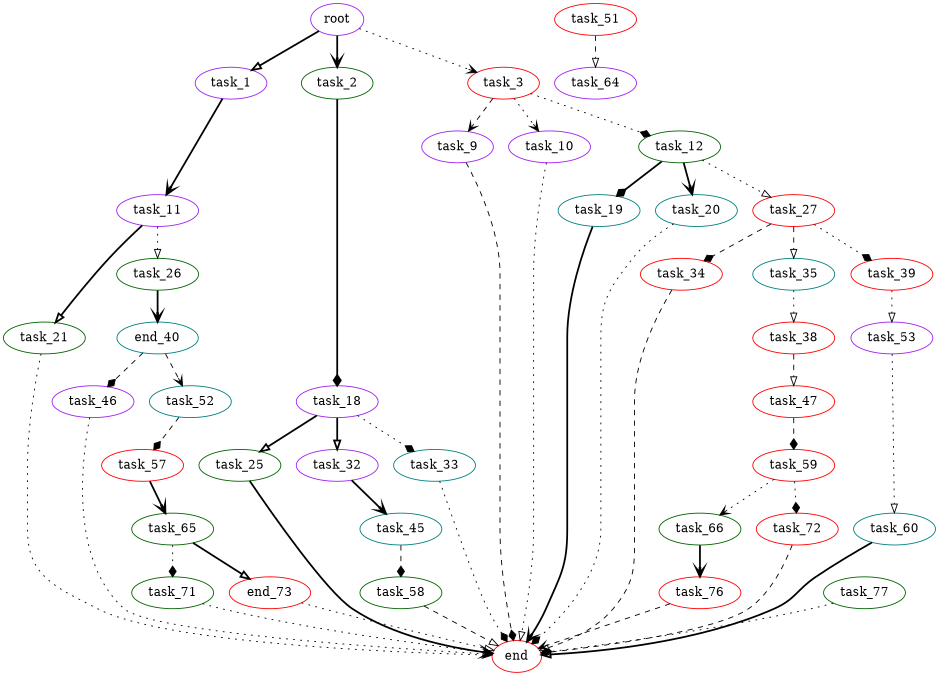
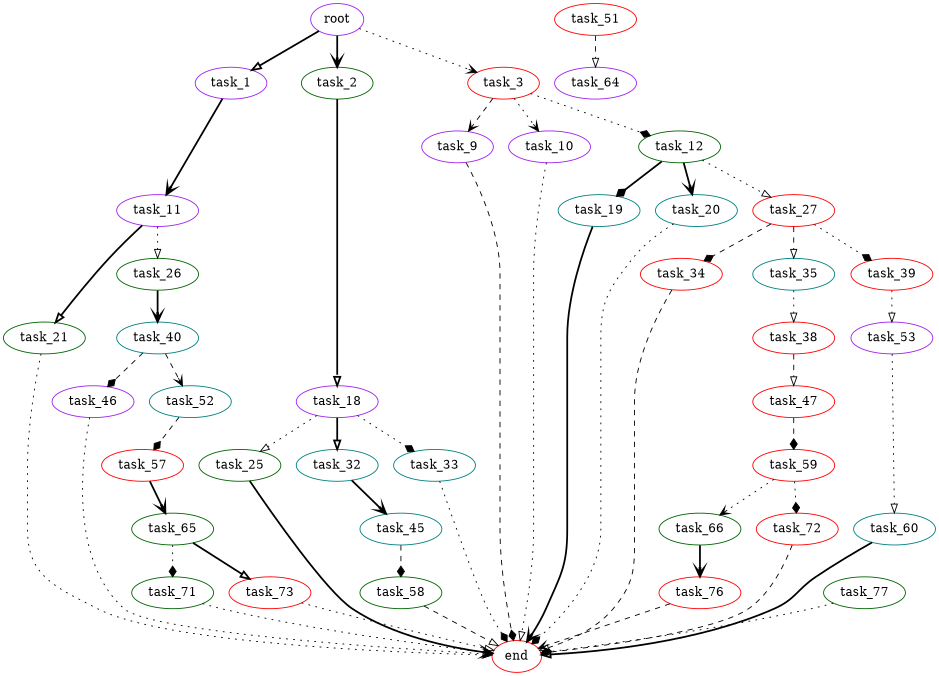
edge "task_2" -> "task_18": arrowhead diamond -> onormal
node "end_40": label "end_40" -> "task_40"
edge "task_18" -> "task_25": style bold -> dotted
node "task_32": color purple -> teal
node "end_73": label "end_73" -> "task_73"
